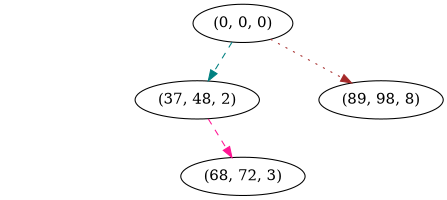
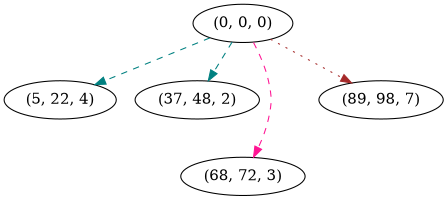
node "(5, 22, 4)": added
node "(89, 98, 8)": label "(89, 98, 8)" -> "(89, 98, 7)"
edge "(37, 48, 2)" -> "(68, 72, 3)": now "(0, 0, 0)" -> "(68, 72, 3)"
